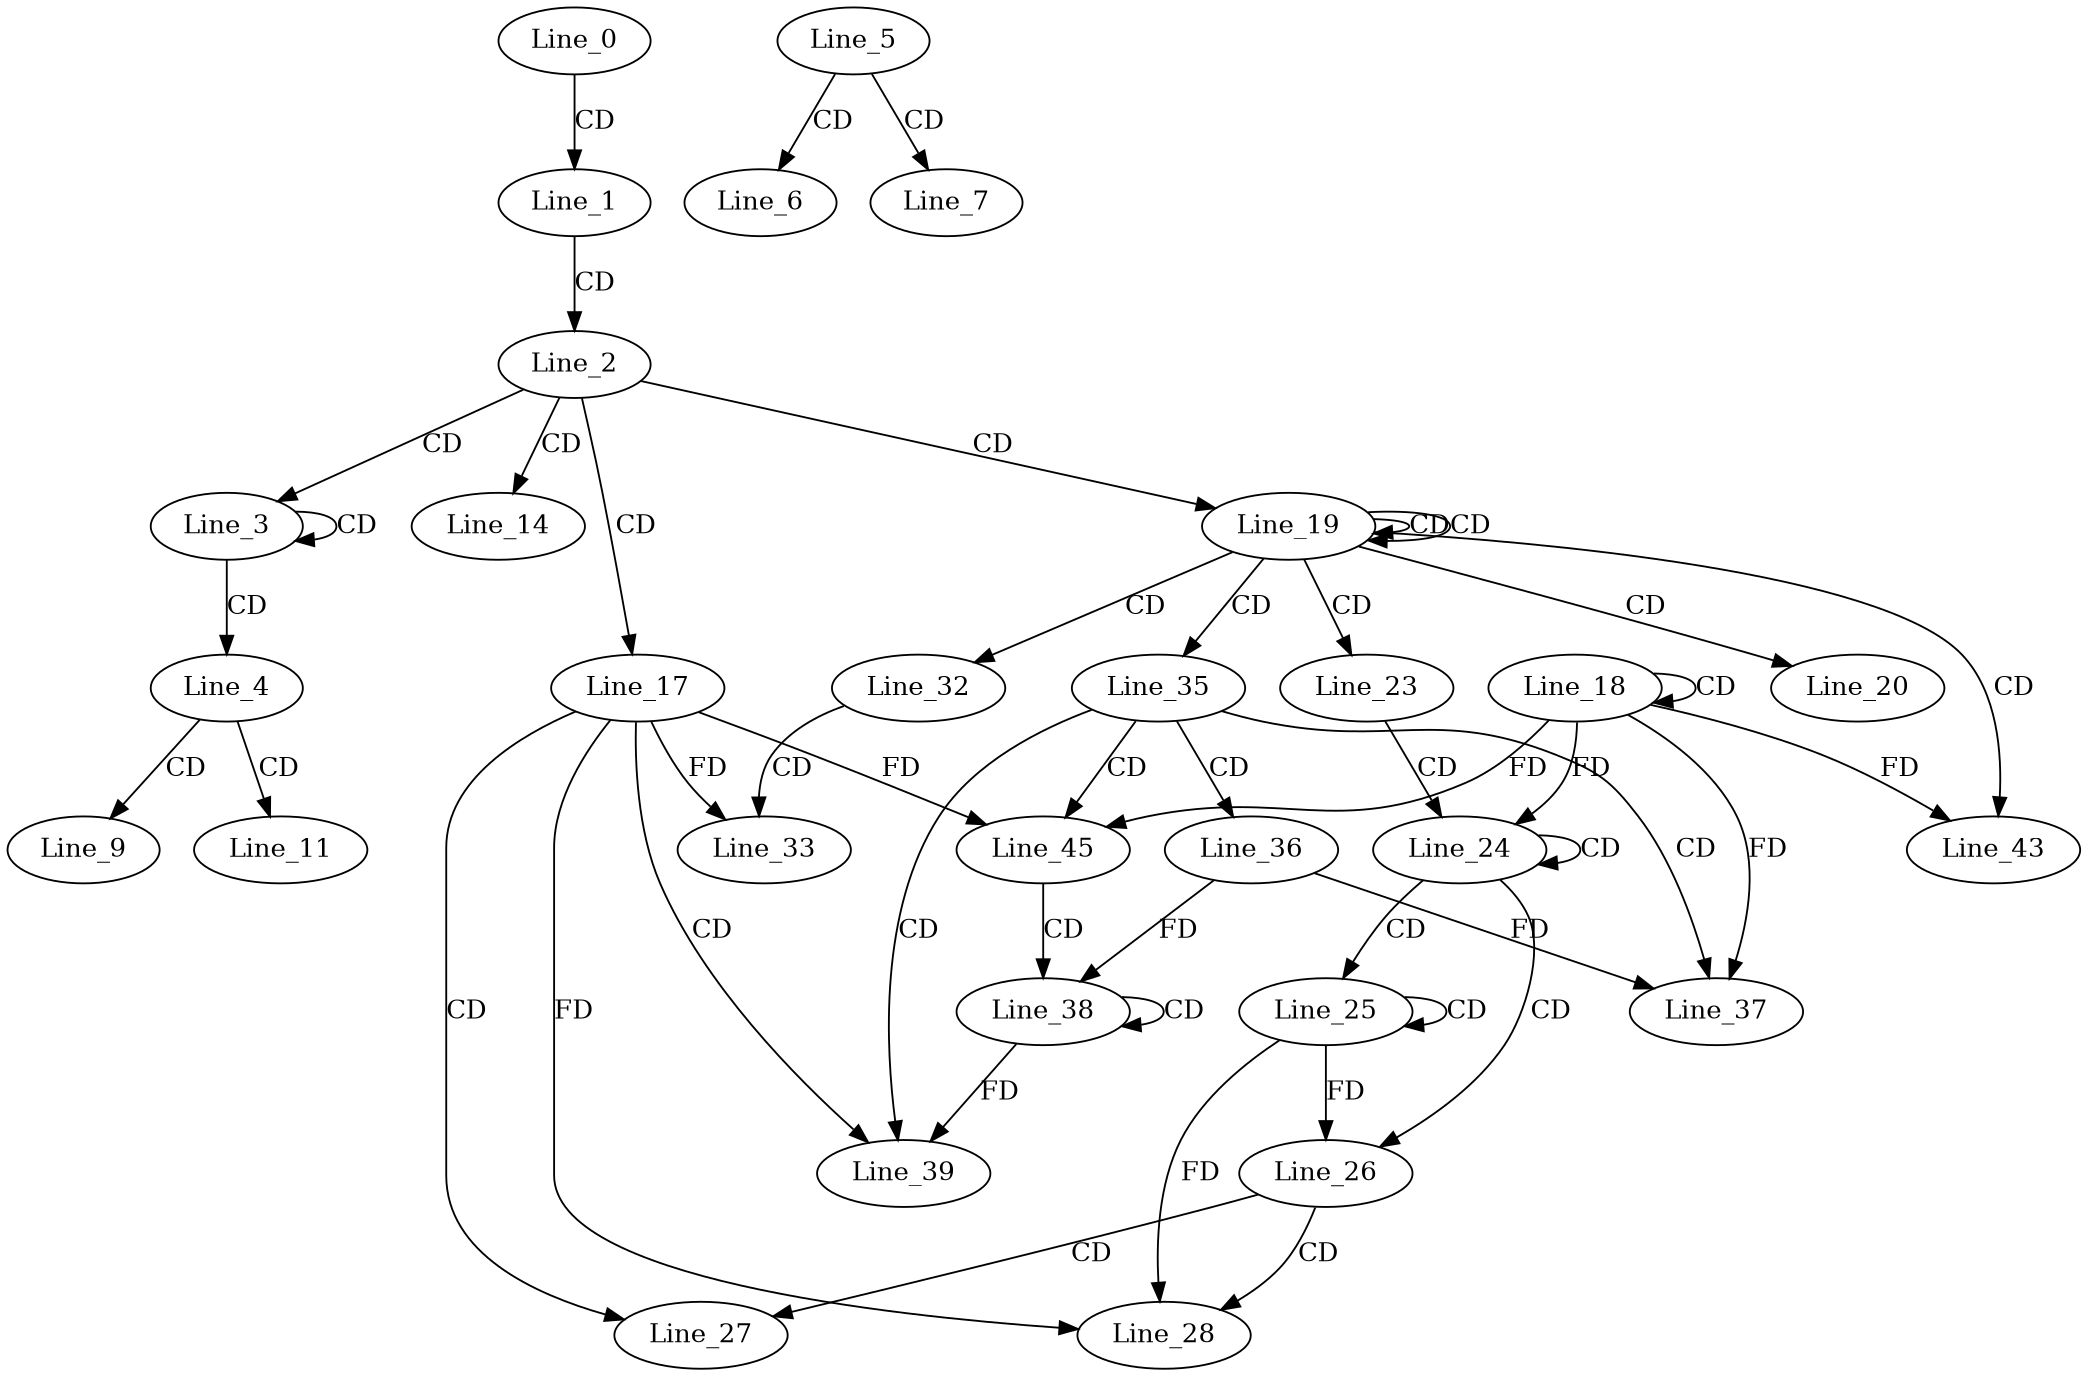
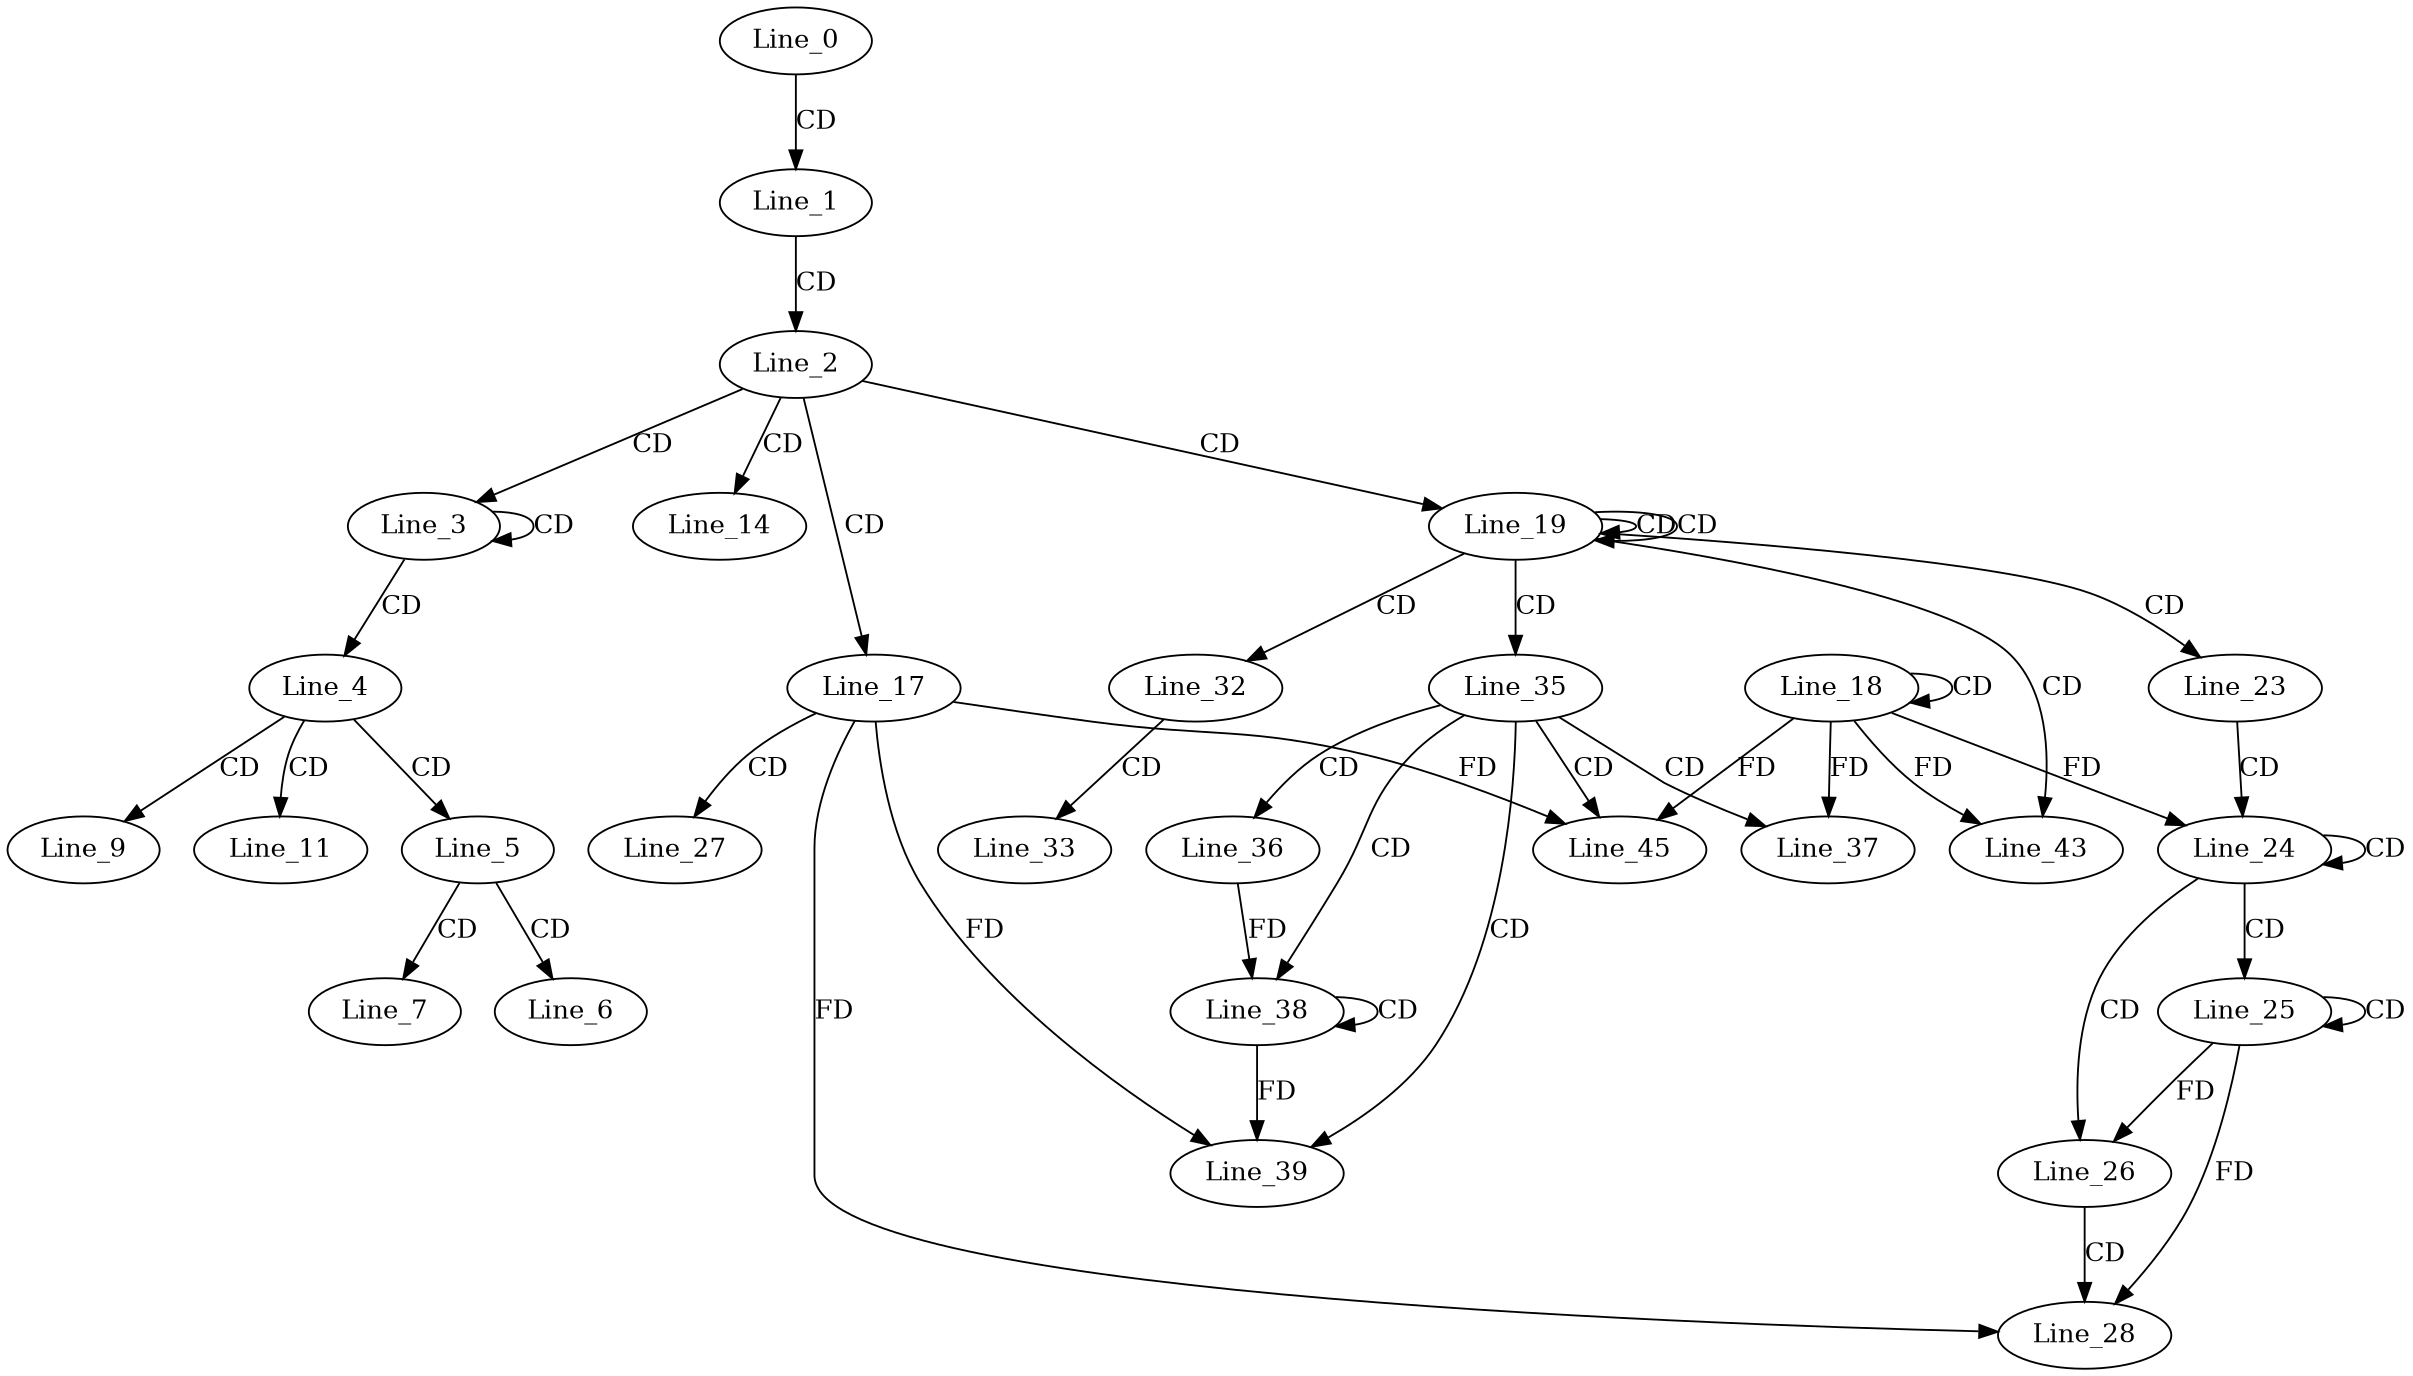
node "Line_20": removed
edge "Line_4" -> "Line_5": added, label "CD"
edge "Line_17" -> "Line_33": removed, label "FD"
edge "Line_45" -> "Line_38": now "Line_35" -> "Line_38"
edge "Line_36" -> "Line_37": removed, label "FD"
edge "Line_17" -> "Line_39": label "CD" -> "FD"
edge "Line_26" -> "Line_27": removed, label "CD"
